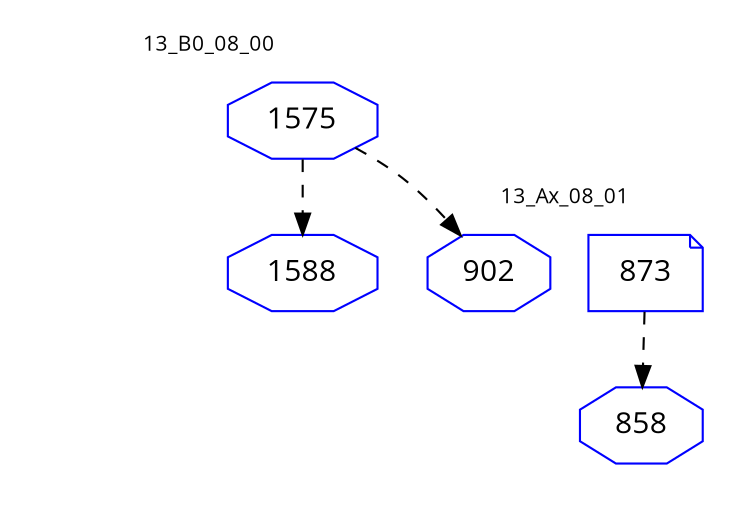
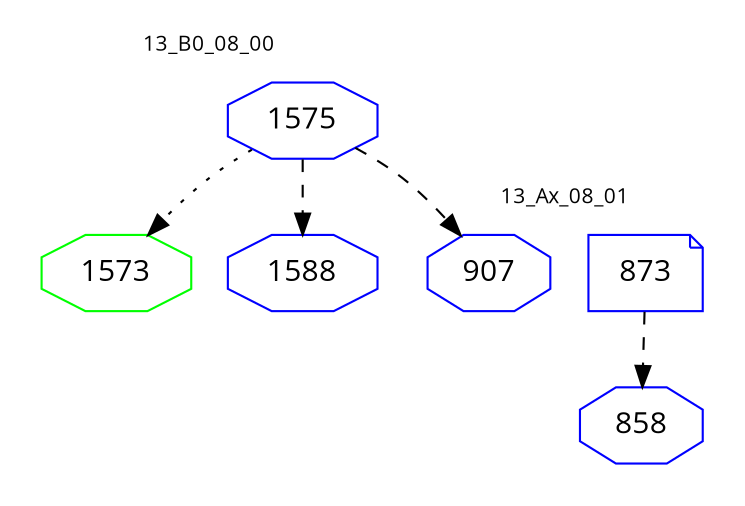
node "1573": added
node "902": label "902" -> "907"
